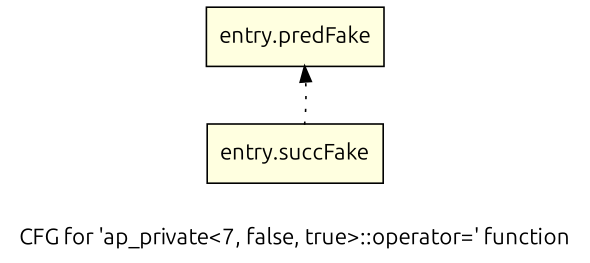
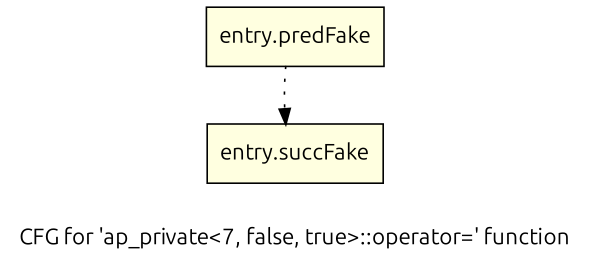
edge "entry.succFake" -> "entry.predFake": reversed
